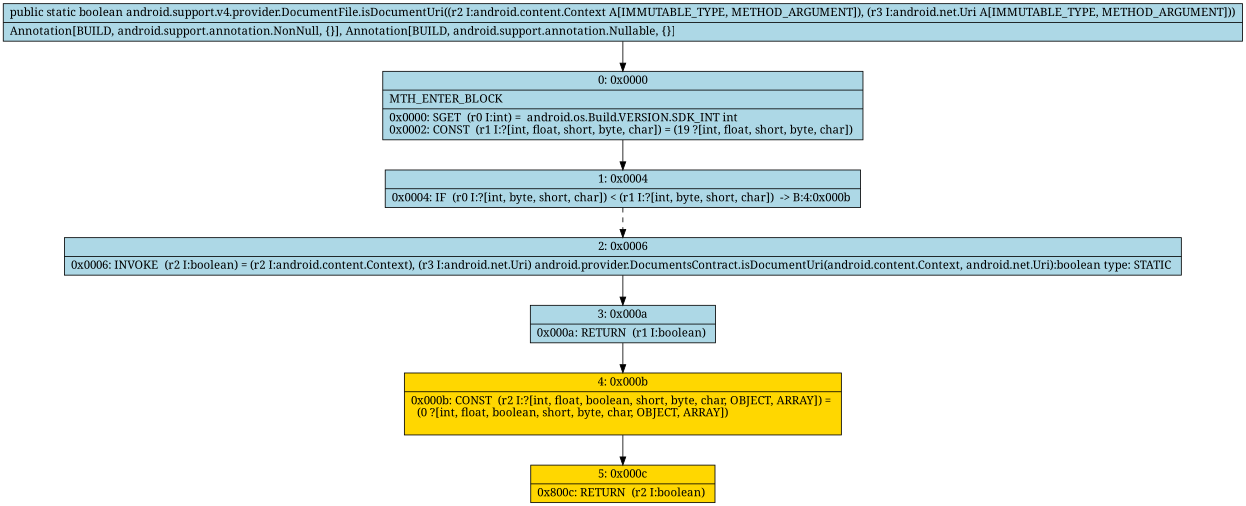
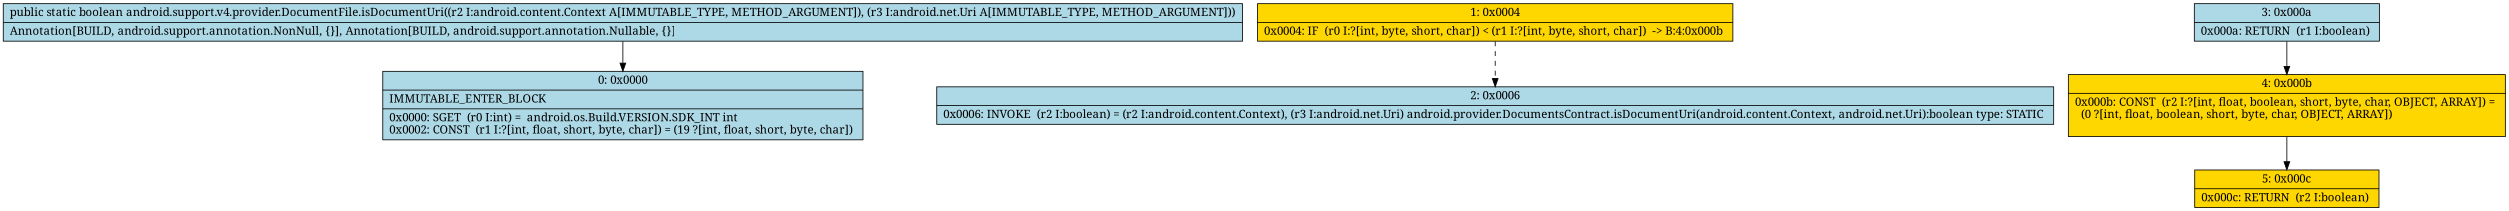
node "0: 0x0000": text "MTH_ENTER_BLOCK" -> "IMMUTABLE_ENTER_BLOCK"
edge "0: 0x0000" -> "1: 0x0004": removed
node "1: 0x0004": fillcolor lightblue -> gold
edge "2: 0x0006" -> "3: 0x000a": removed
node "5: 0x000c": text "0x800c: RETURN  (r2 I:boolean)" -> "0x000c: RETURN  (r2 I:boolean)"
